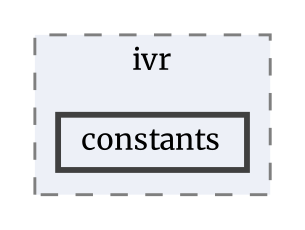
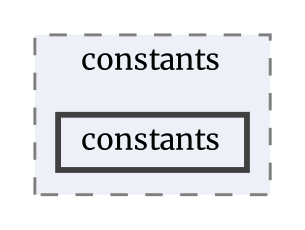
cluster "ivr": label "ivr" -> "constants"
